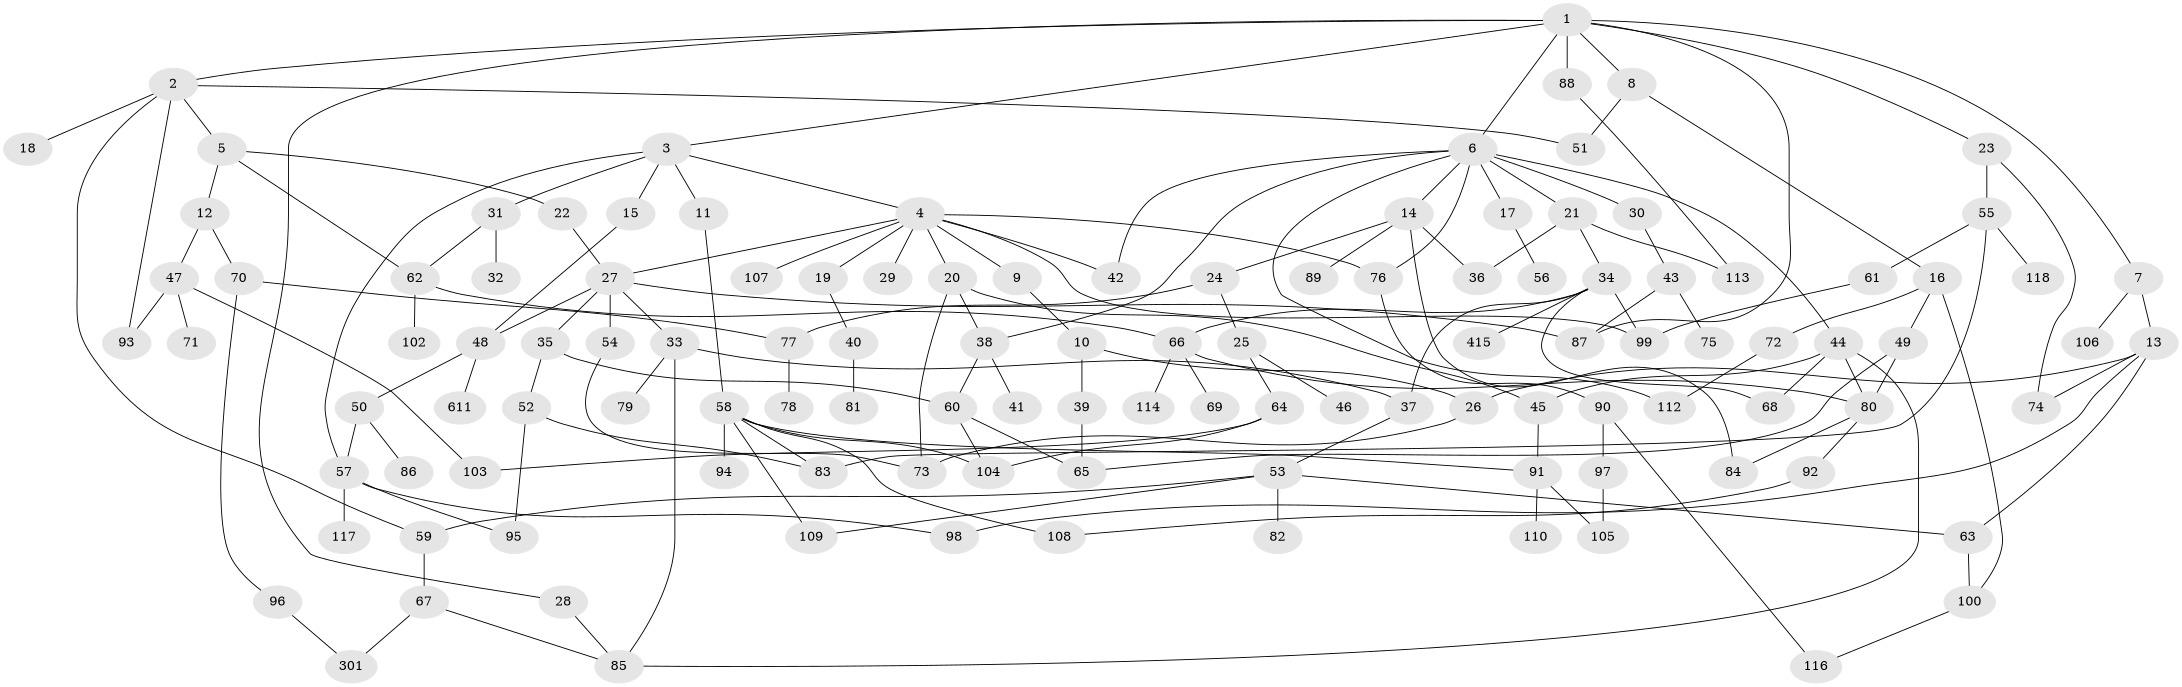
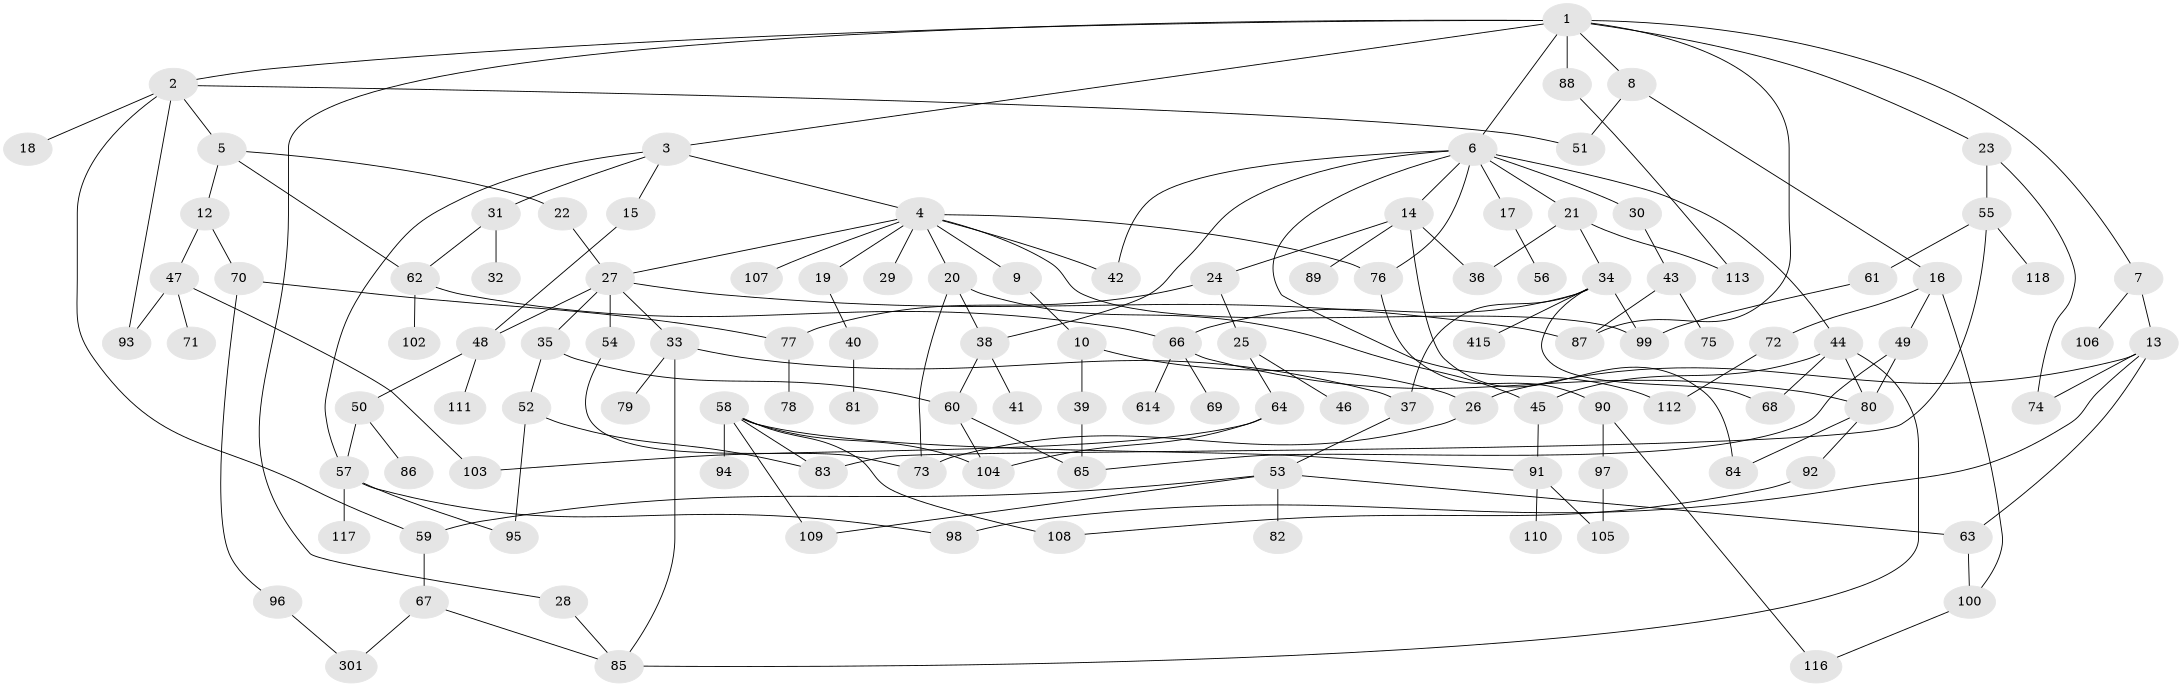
node "11": removed
node "611": label "611" -> "111"
node "114": label "114" -> "614"
